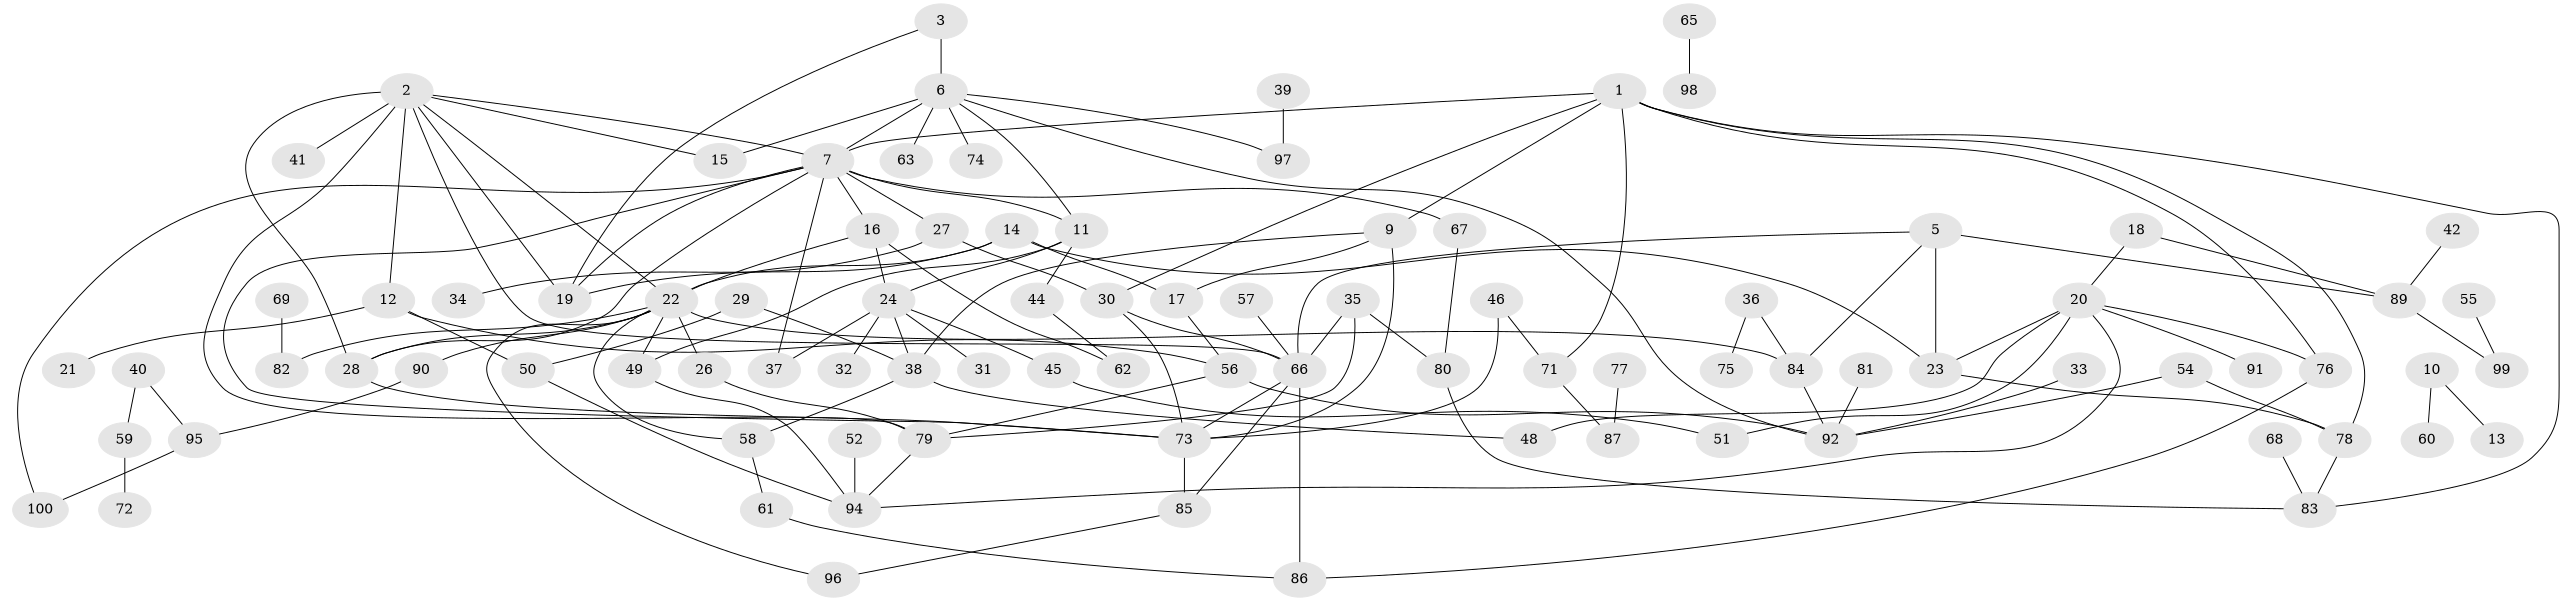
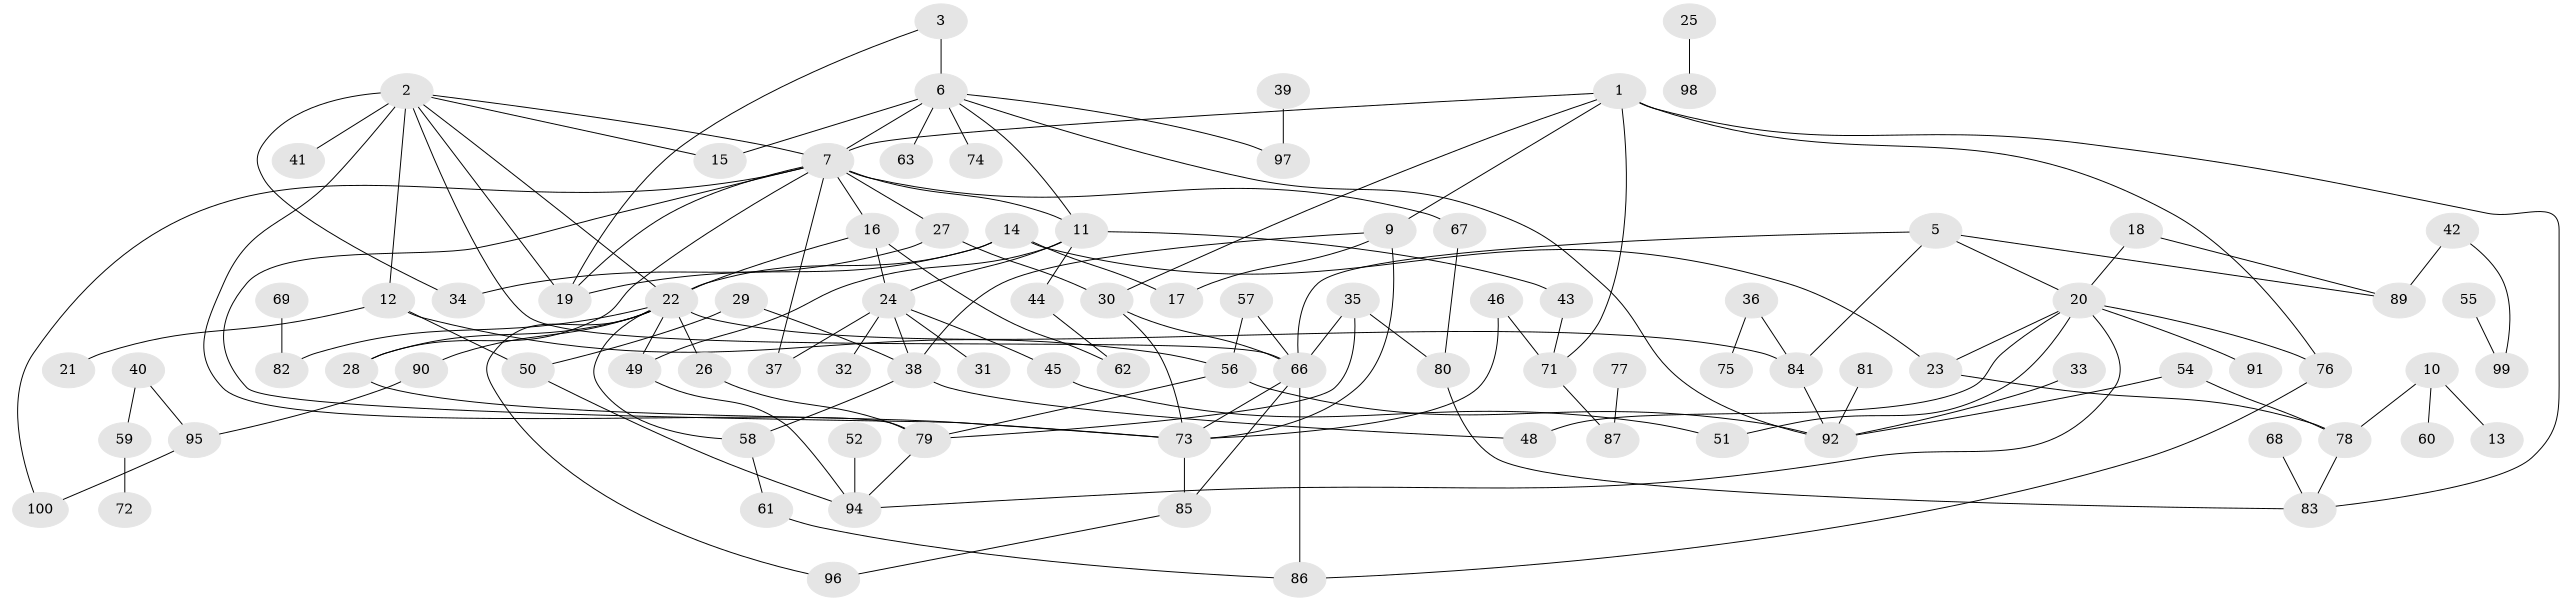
node "65": label "65" -> "25"
edge "1" -- "78": now "10" -- "78"
edge "2" -- "28": now "2" -- "34"
edge "5" -- "23": now "5" -- "20"
node "43": added
edge "17" -- "56": now "57" -- "56"
edge "89" -- "99": now "42" -- "99"
